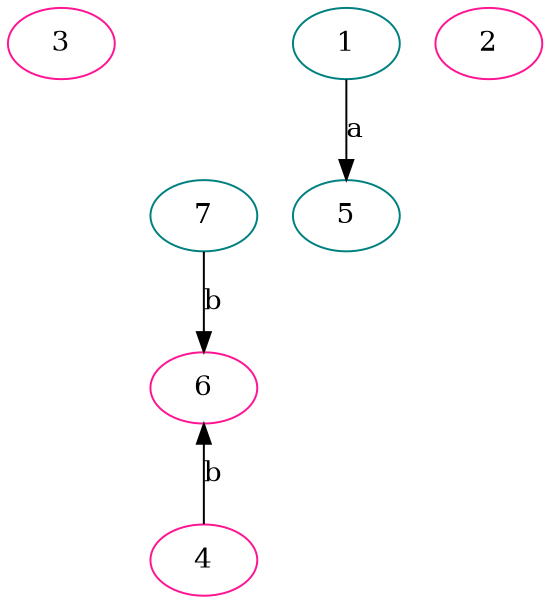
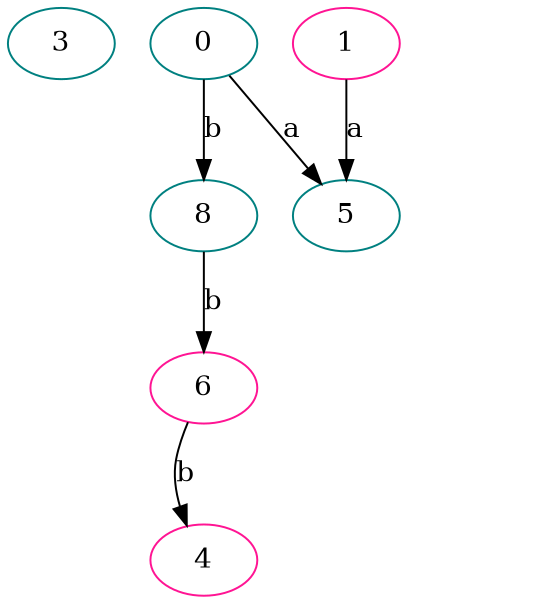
node "3": color deeppink -> teal
node "0": added
node "1": color teal -> deeppink
node "2": removed
node "7": label "7" -> "8"
edge "4" -> "6": reversed
